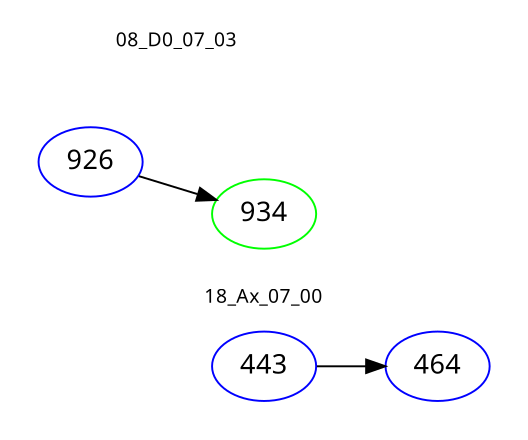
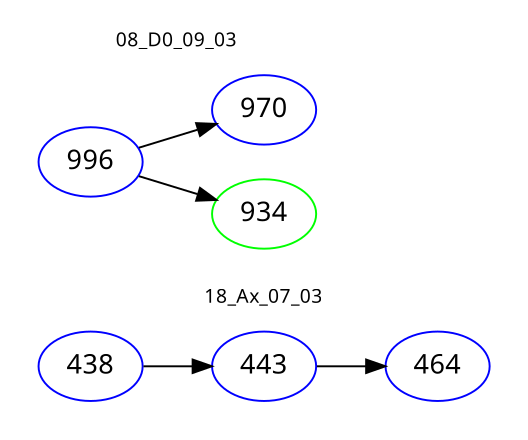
cluster "08_D0_07_03": label "08_D0_07_03" -> "08_D0_09_03"
node "970": added
node "926": label "926" -> "996"
cluster "18_Ax_07_00": label "18_Ax_07_00" -> "18_Ax_07_03"
node "438": added
